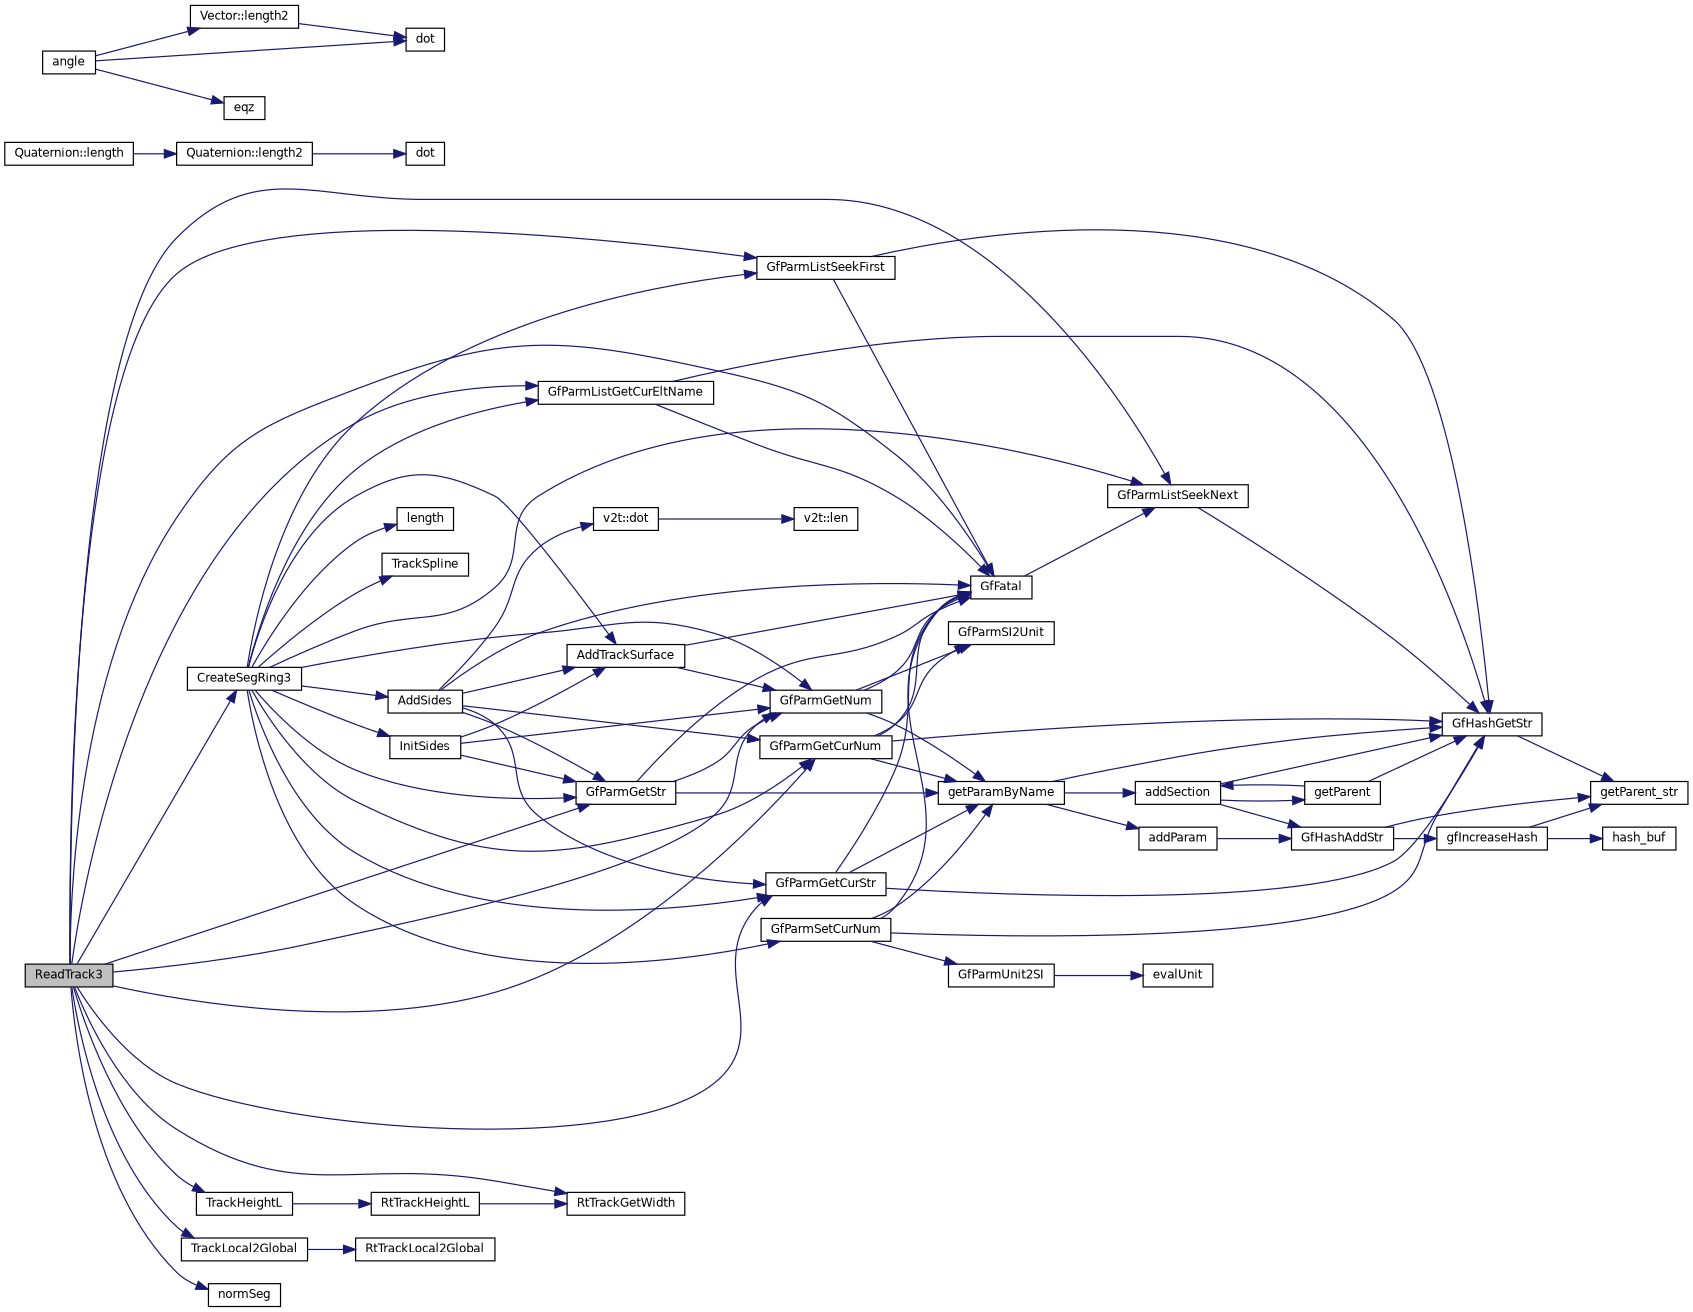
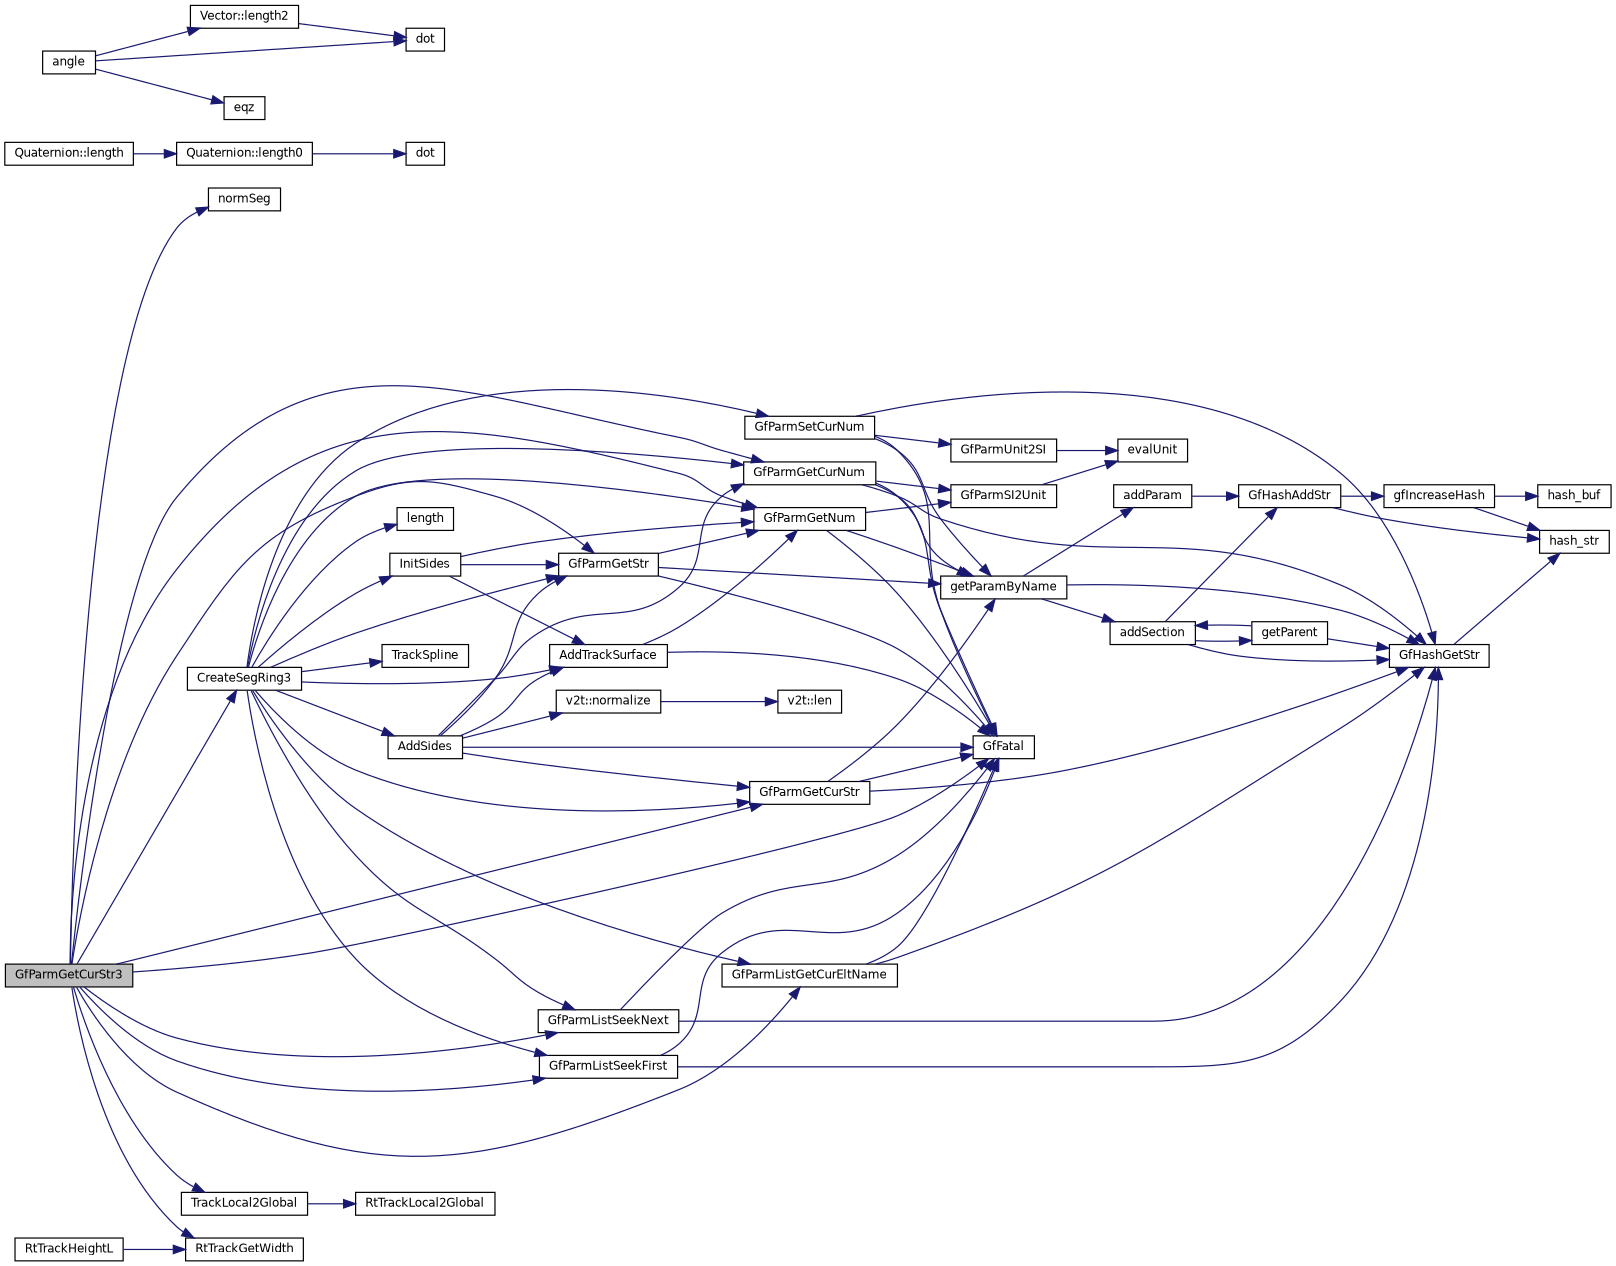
node "Quaternion::length2": label "Quaternion::length2" -> "Quaternion::length0"
edge "GfParmSI2Unit" -> "evalUnit": added
node "v2t::dot": label "v2t::dot" -> "v2t::normalize"
edge "GfFatal" -> "GfParmListSeekNext": reversed
node "getParent_str": label "getParent_str" -> "hash_str"
node "ReadTrack3": label "ReadTrack3" -> "GfParmGetCurStr3"
node "TrackHeightL": removed
